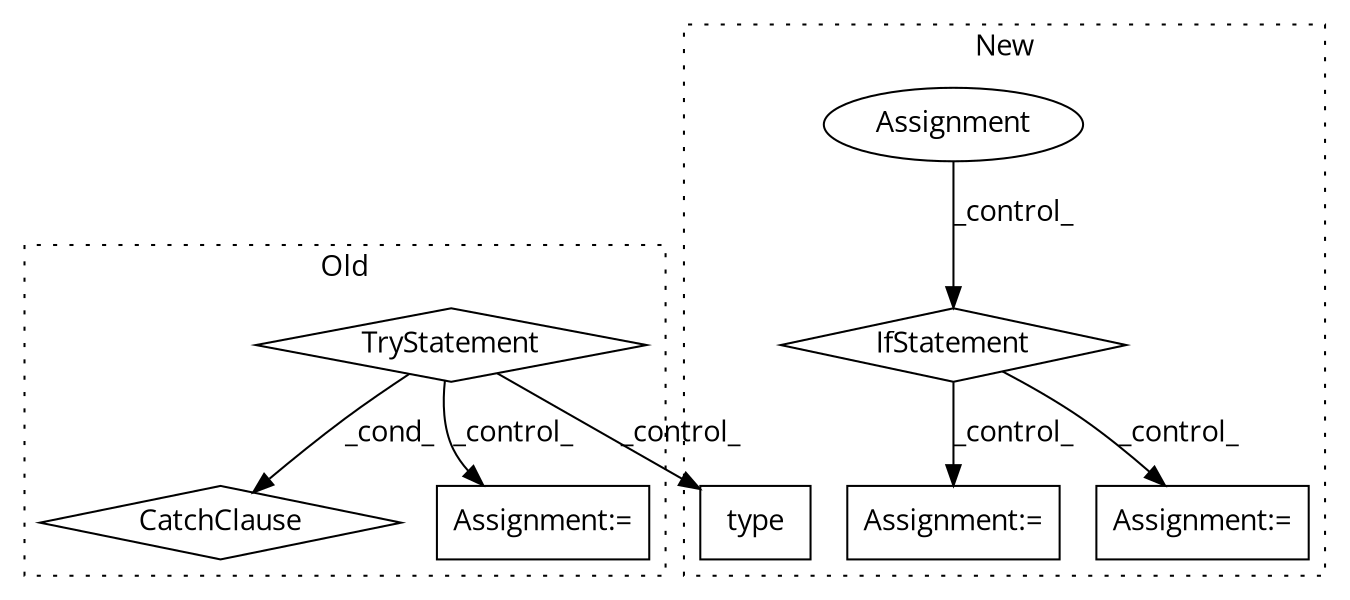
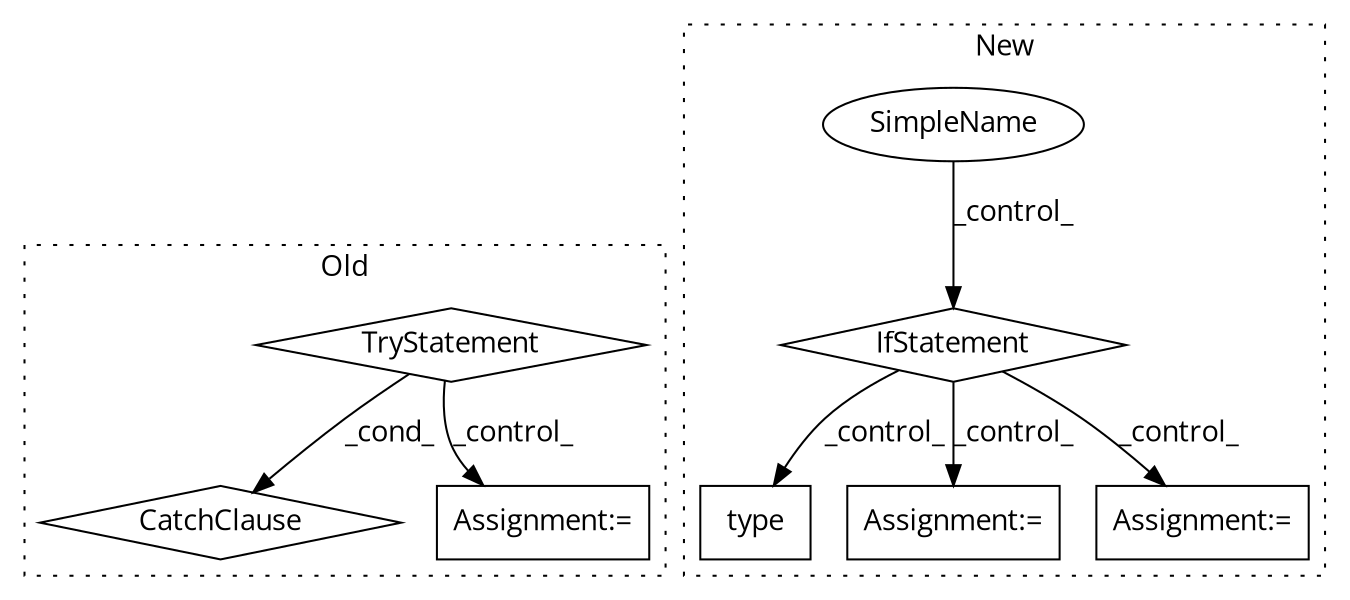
node "Assignment": label "Assignment" -> "SimpleName"
edge "TryStatement" -> "type": now "IfStatement" -> "type"
